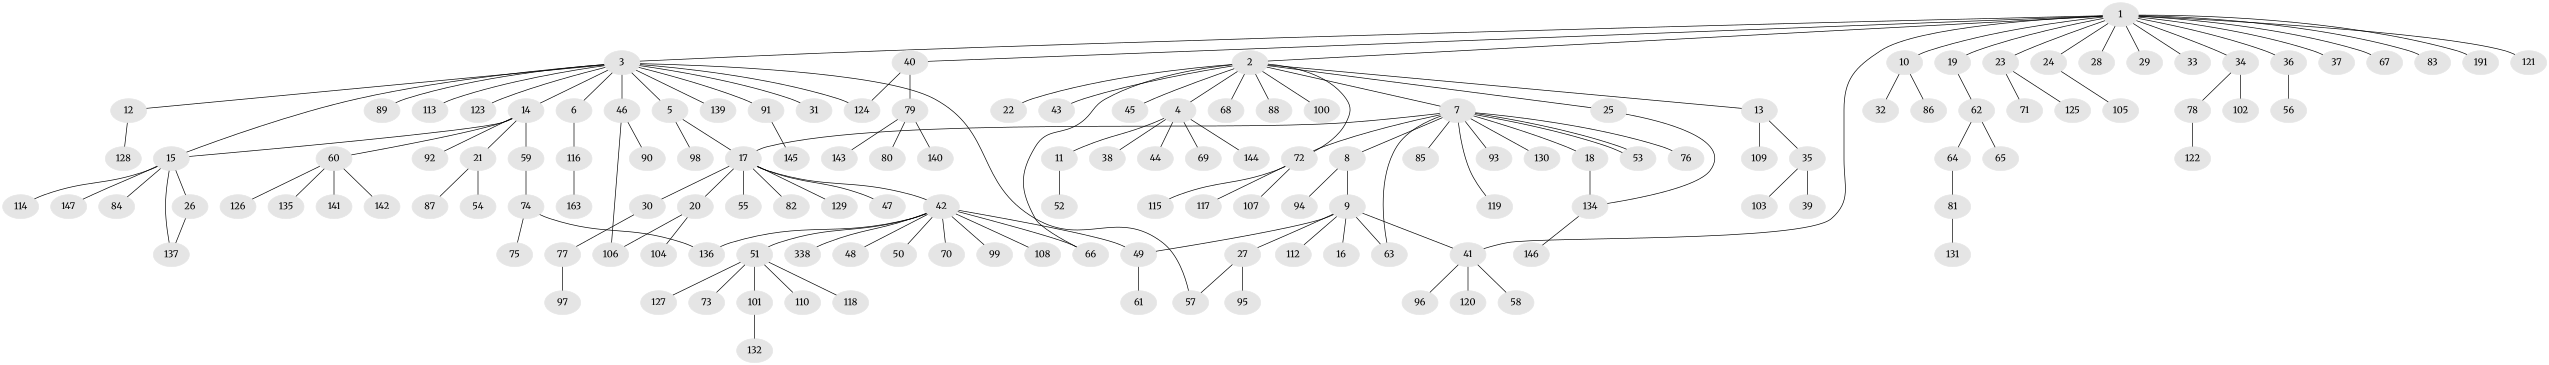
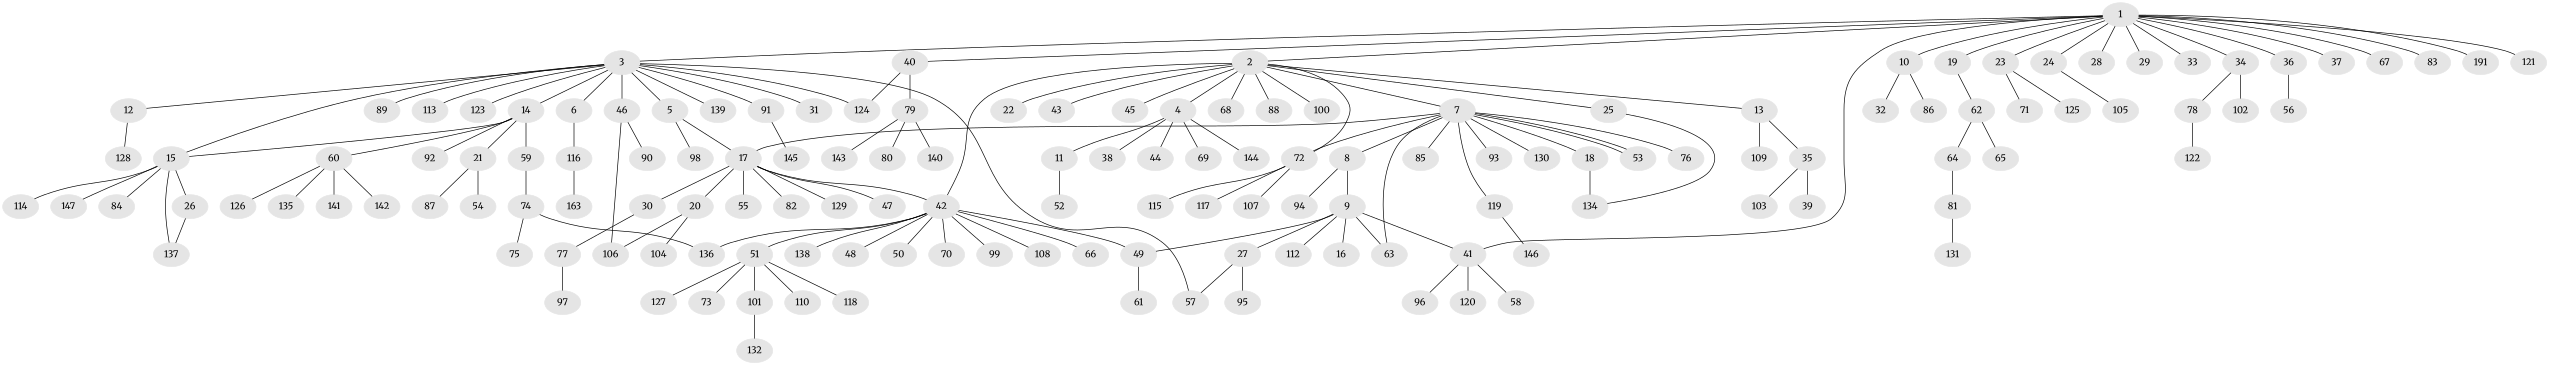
edge "2" -- "66": now "2" -- "42"
edge "134" -- "146": now "119" -- "146"
node "338": label "338" -> "138"
